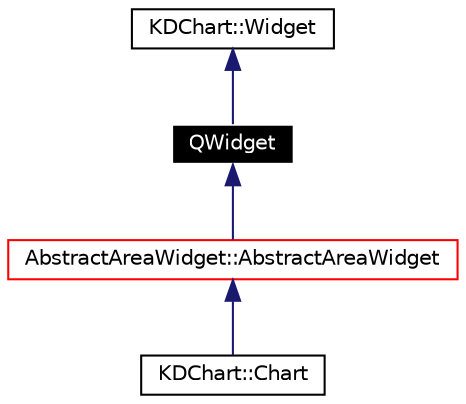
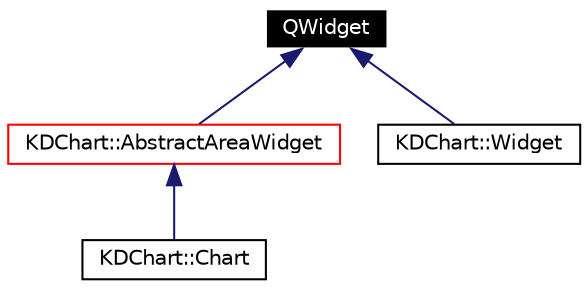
edge "QWidget" -> "KDChart::Widget": reversed
node "AbstractAreaWidget::AbstractAreaWidget": label "AbstractAreaWidget::AbstractAreaWidget" -> "KDChart::AbstractAreaWidget"
